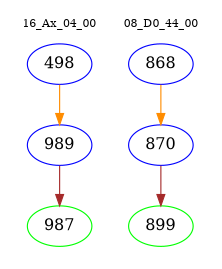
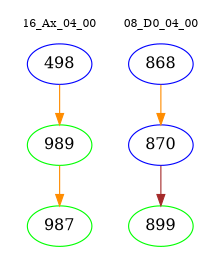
cluster "08_D0_44_00": label "08_D0_44_00" -> "08_D0_04_00"
node "989": color blue -> green
edge "989" -> "987": color brown -> darkorange
